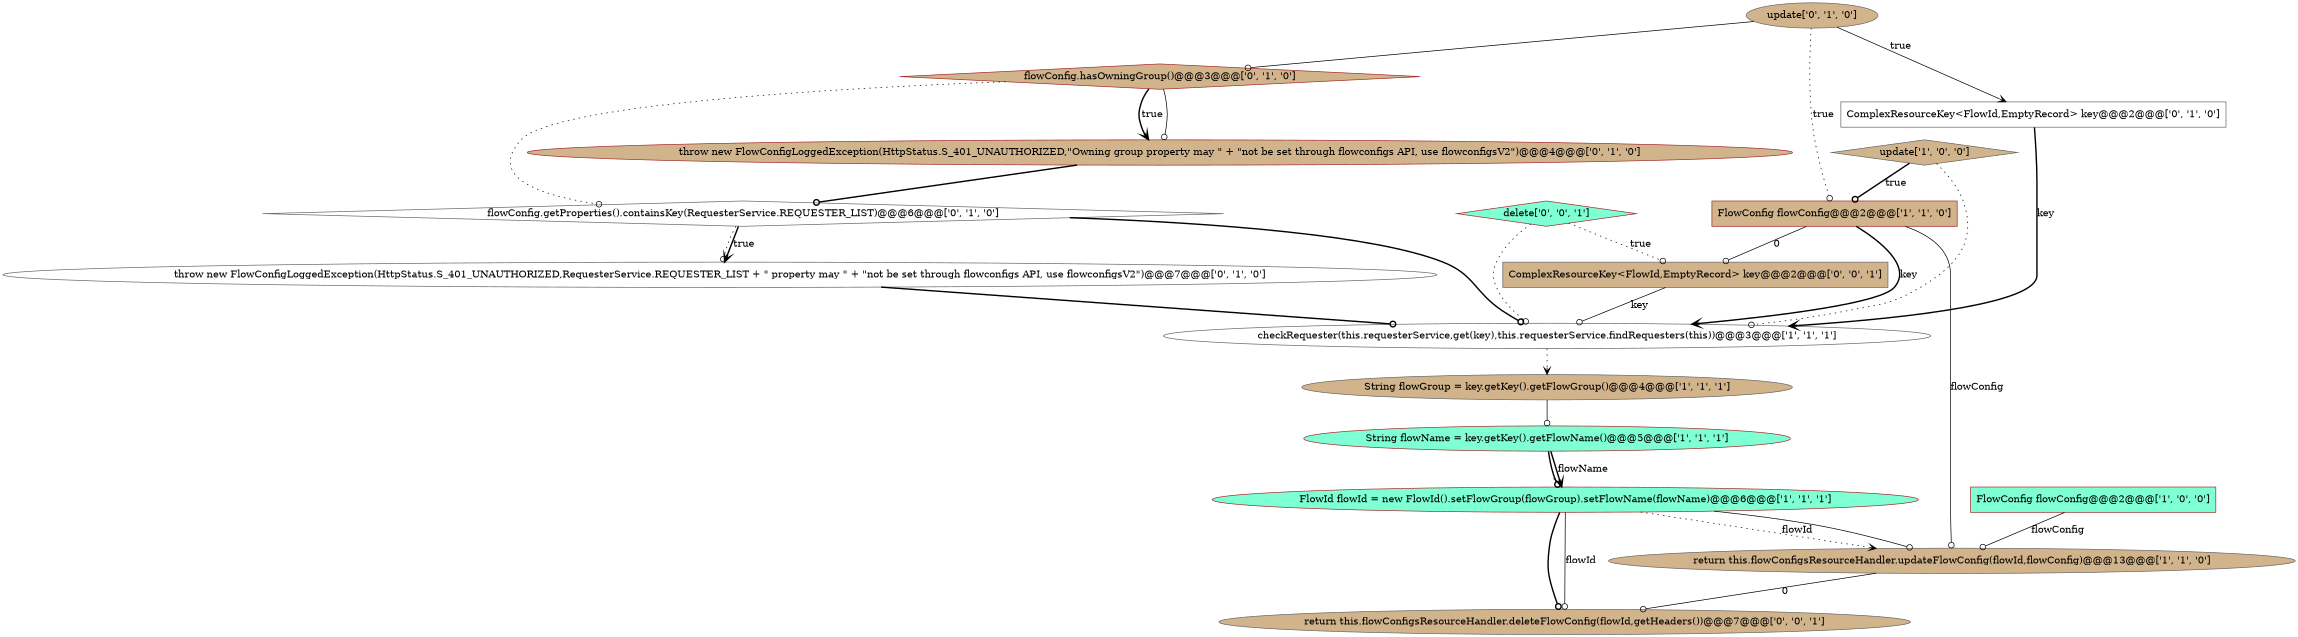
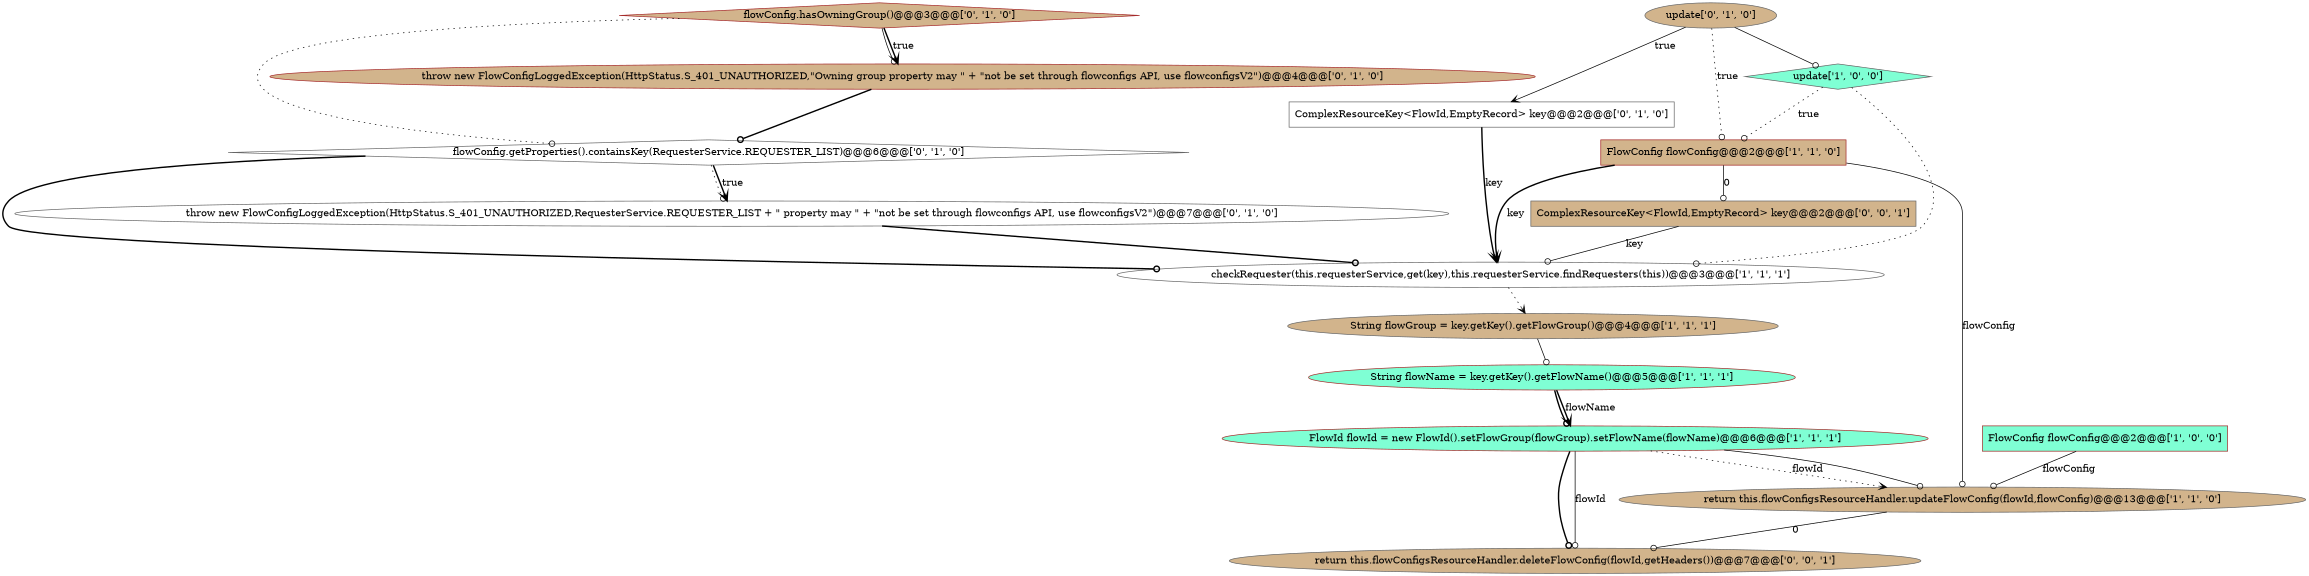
edge "update['0', '1', '0']" -> "flowConfig.hasOwningGroup()@@@3@@@['0', '1', '0']": now "update['0', '1', '0']" -> "update['1', '0', '0']"
node "update['1', '0', '0']": fillcolor tan -> aquamarine
edge "update['1', '0', '0']" -> "FlowConfig flowConfig@@@2@@@['1', '1', '0']": style bold -> dotted
node "delete['0', '0', '1']": removed
